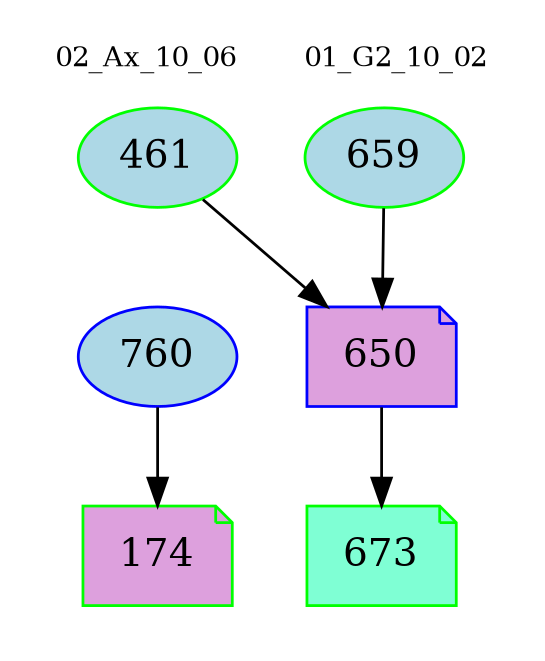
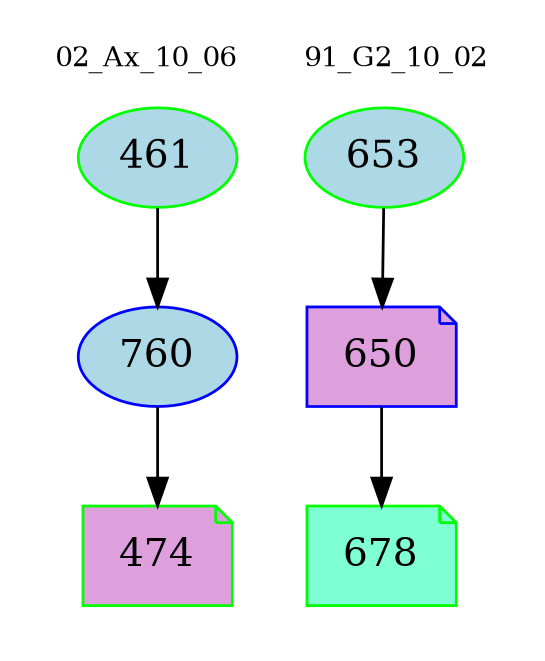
cluster "01_G2_10_02": label "01_G2_10_02" -> "91_G2_10_02"
node "659": label "659" -> "653"
edge "461" -> "650": now "461" -> "760"
node "174": label "174" -> "474"
node "673": label "673" -> "678"
